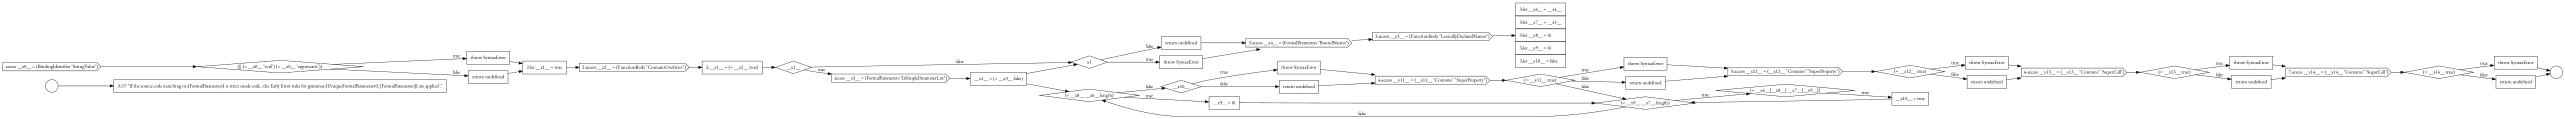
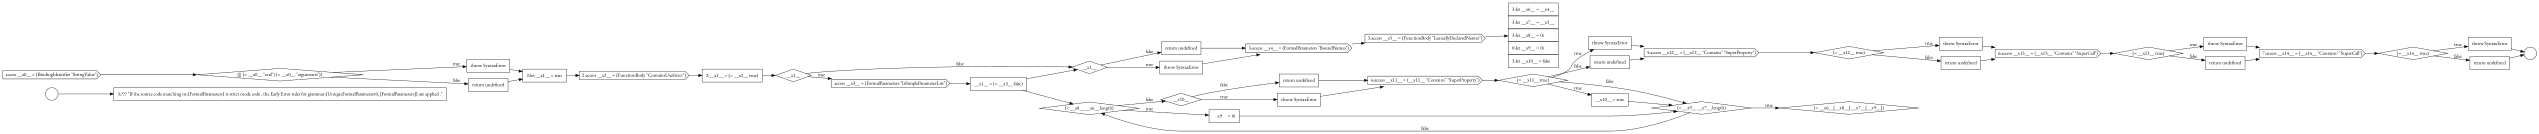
node "3:let __x6__ = __x4__": text "3:let __x9__ = 0i" -> "0:let __x9__ = 0i"
edge "(= __x6__[__x8__] __x7__[__x9__])" -> "__x10__ = true": now "(= __x11__ true)" -> "__x10__ = true"
